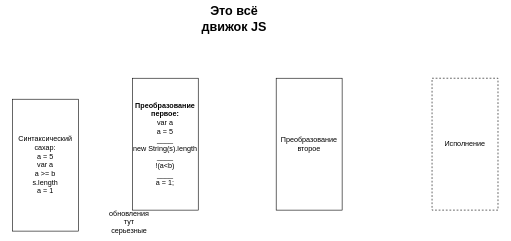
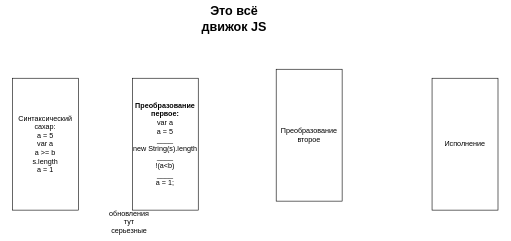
node "Преобразование второе": moved (309, 144) -> (309, 135)
node "Исполнение": style dashed -> solid
node "Синтаксический сахар: a = 5 var a a >= b s.length a = 1": moved (45, 165) -> (45, 144)
